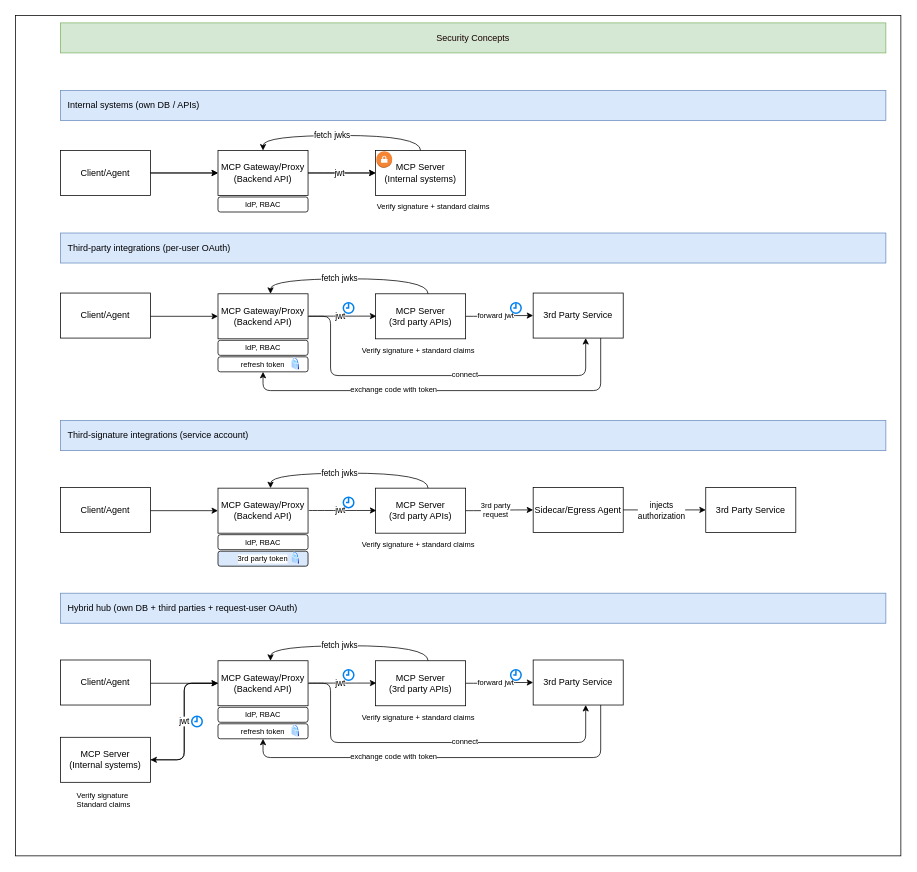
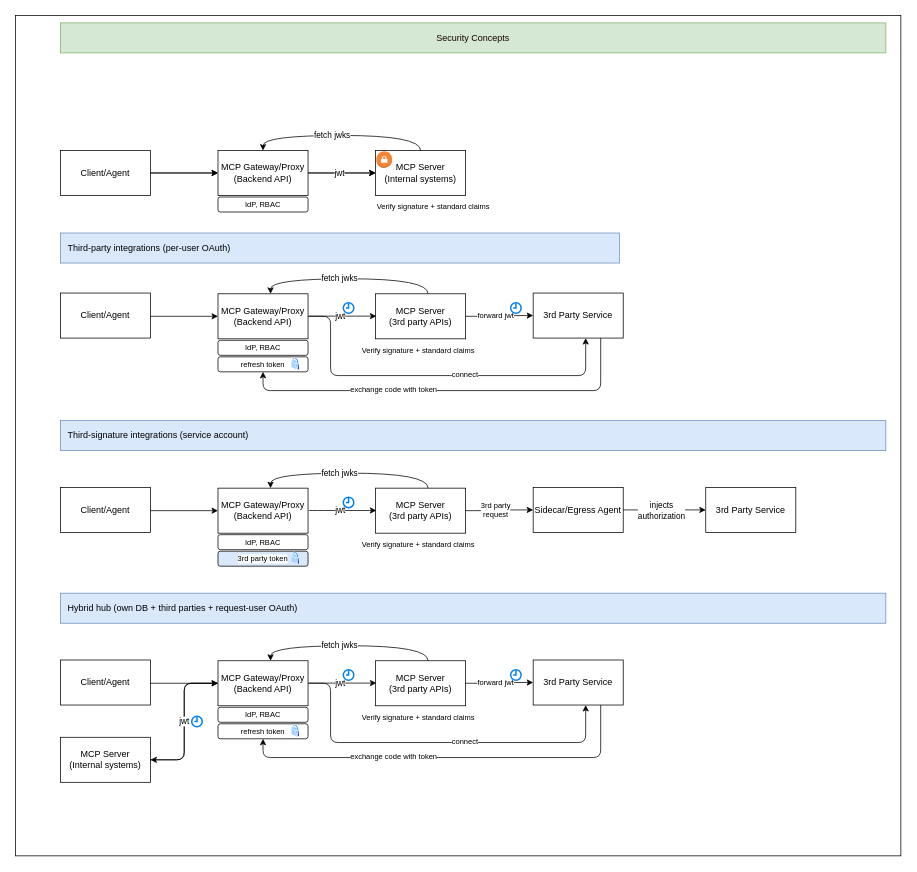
node "Internal systems (own DB / APIs)": removed
node "Third-party integrations (per-user OAuth)": size 825x30 -> 559x30
node "Verify signature Standard claims": removed
